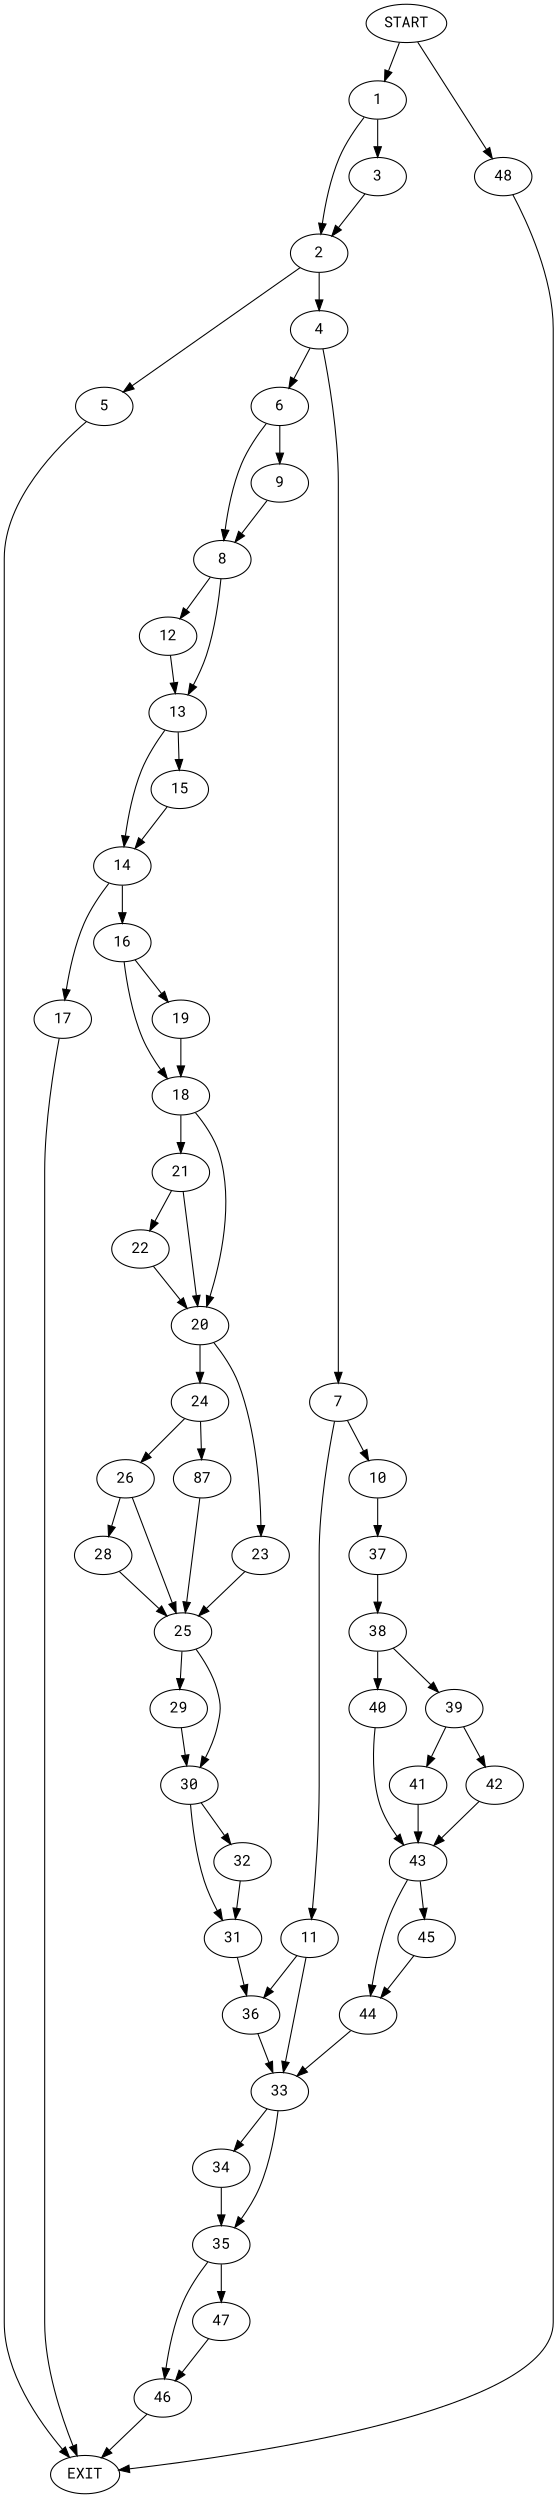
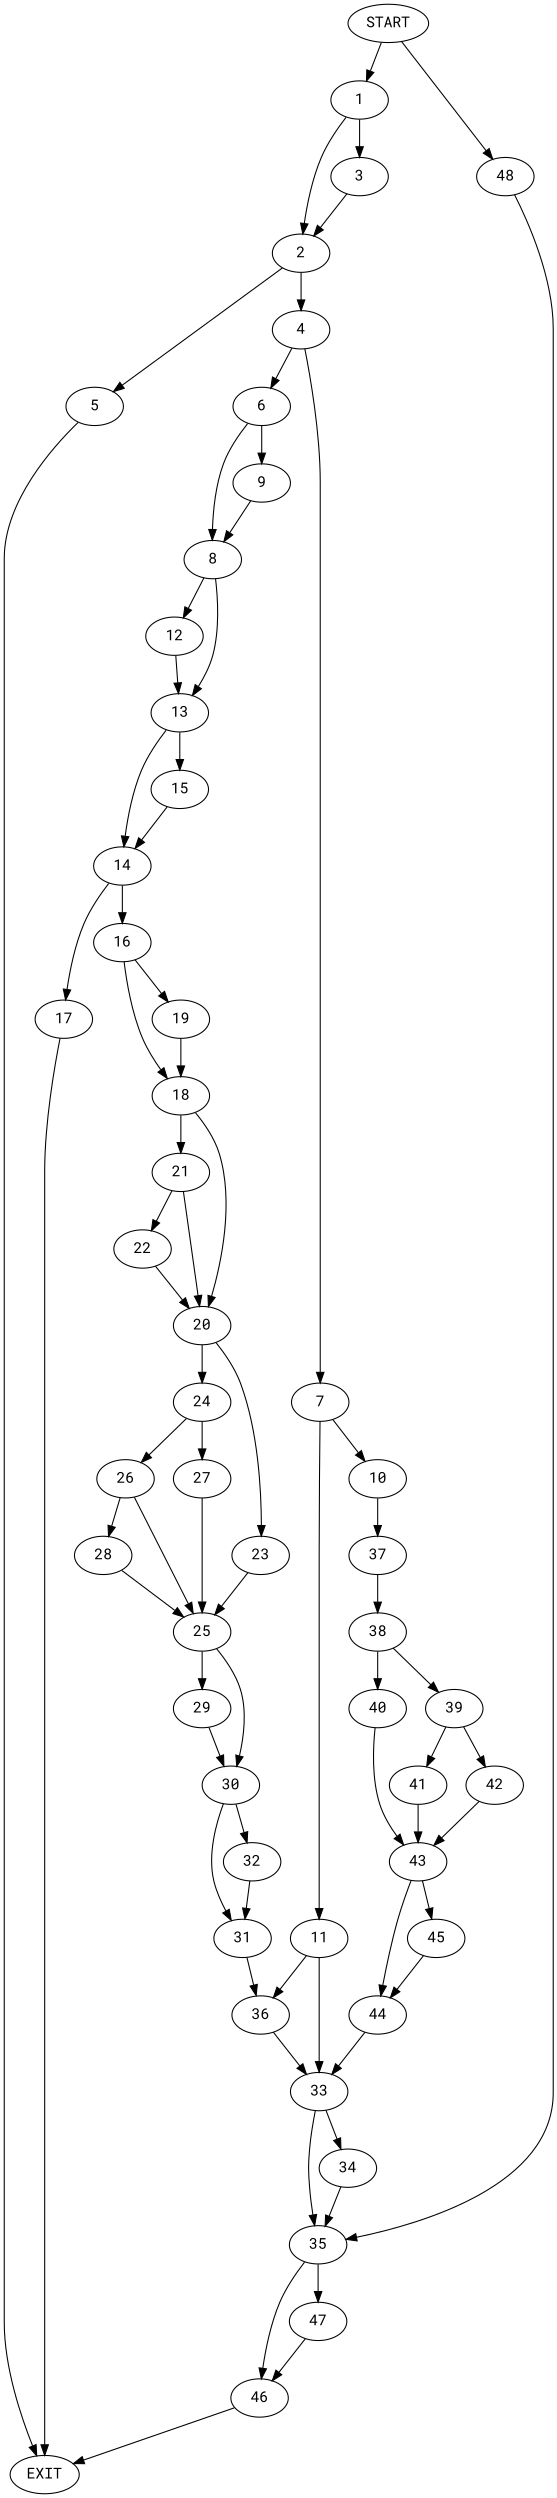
node "87": label "87" -> "27"
edge "48" -> "EXIT": now "48" -> "35"
